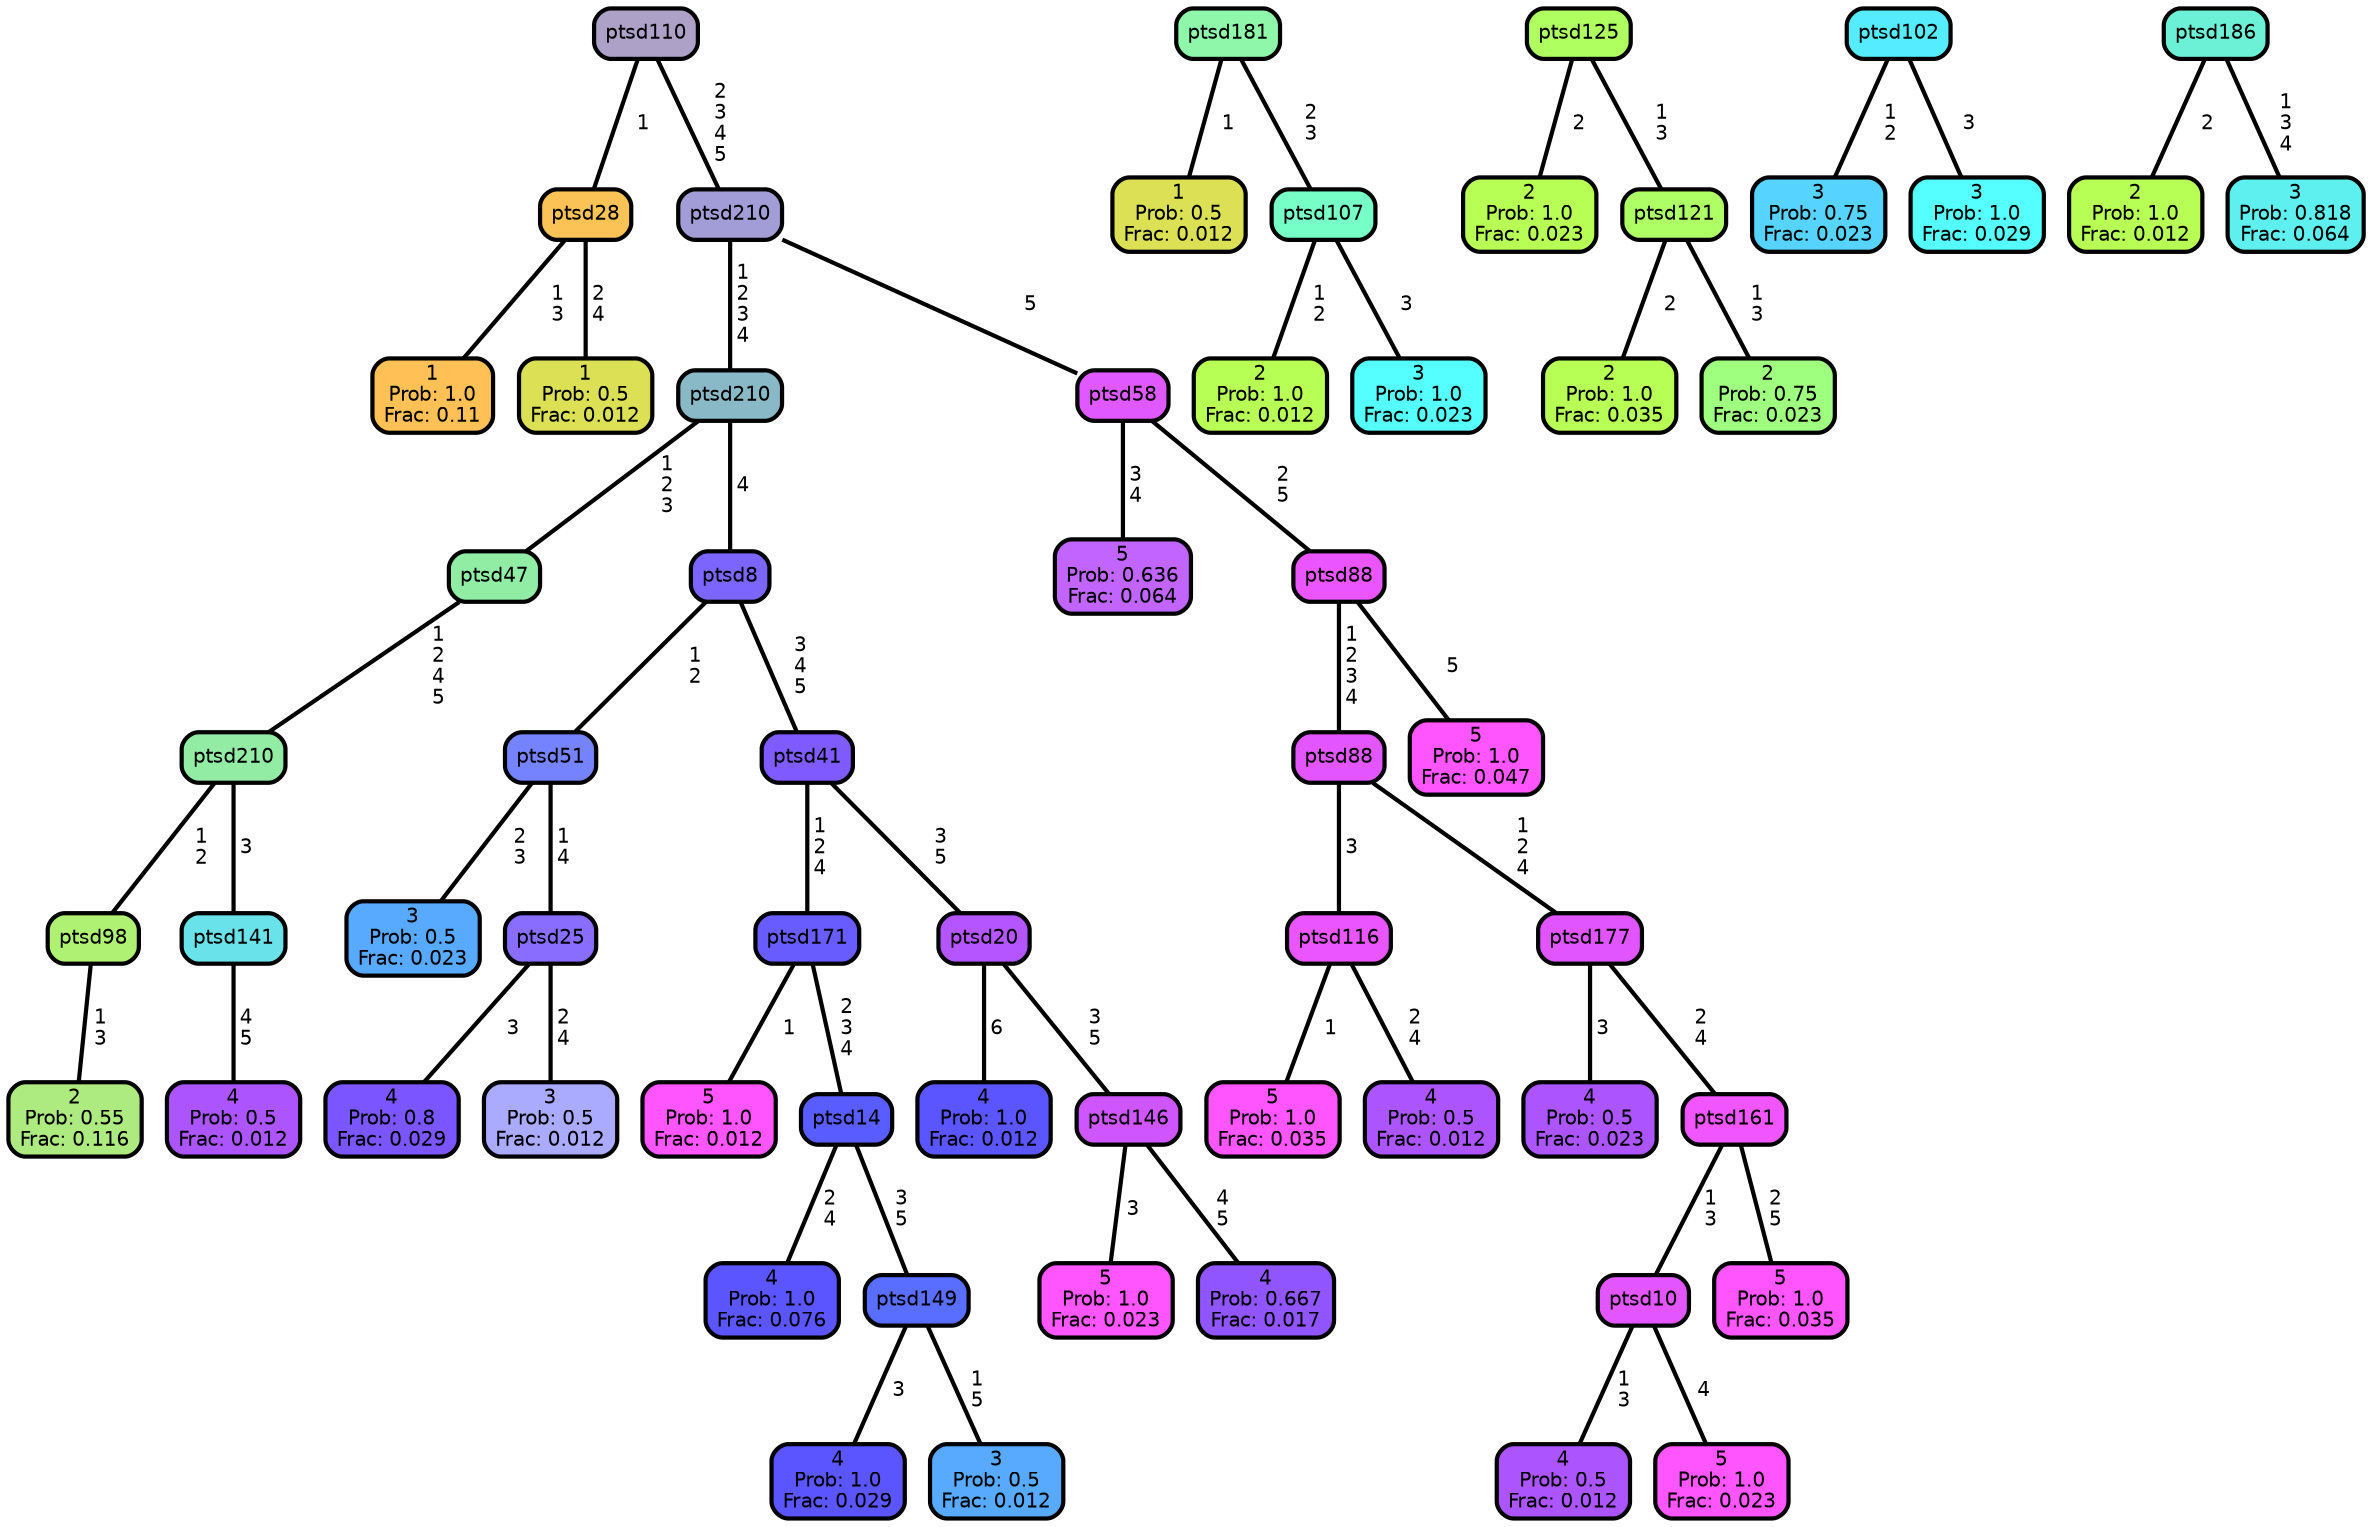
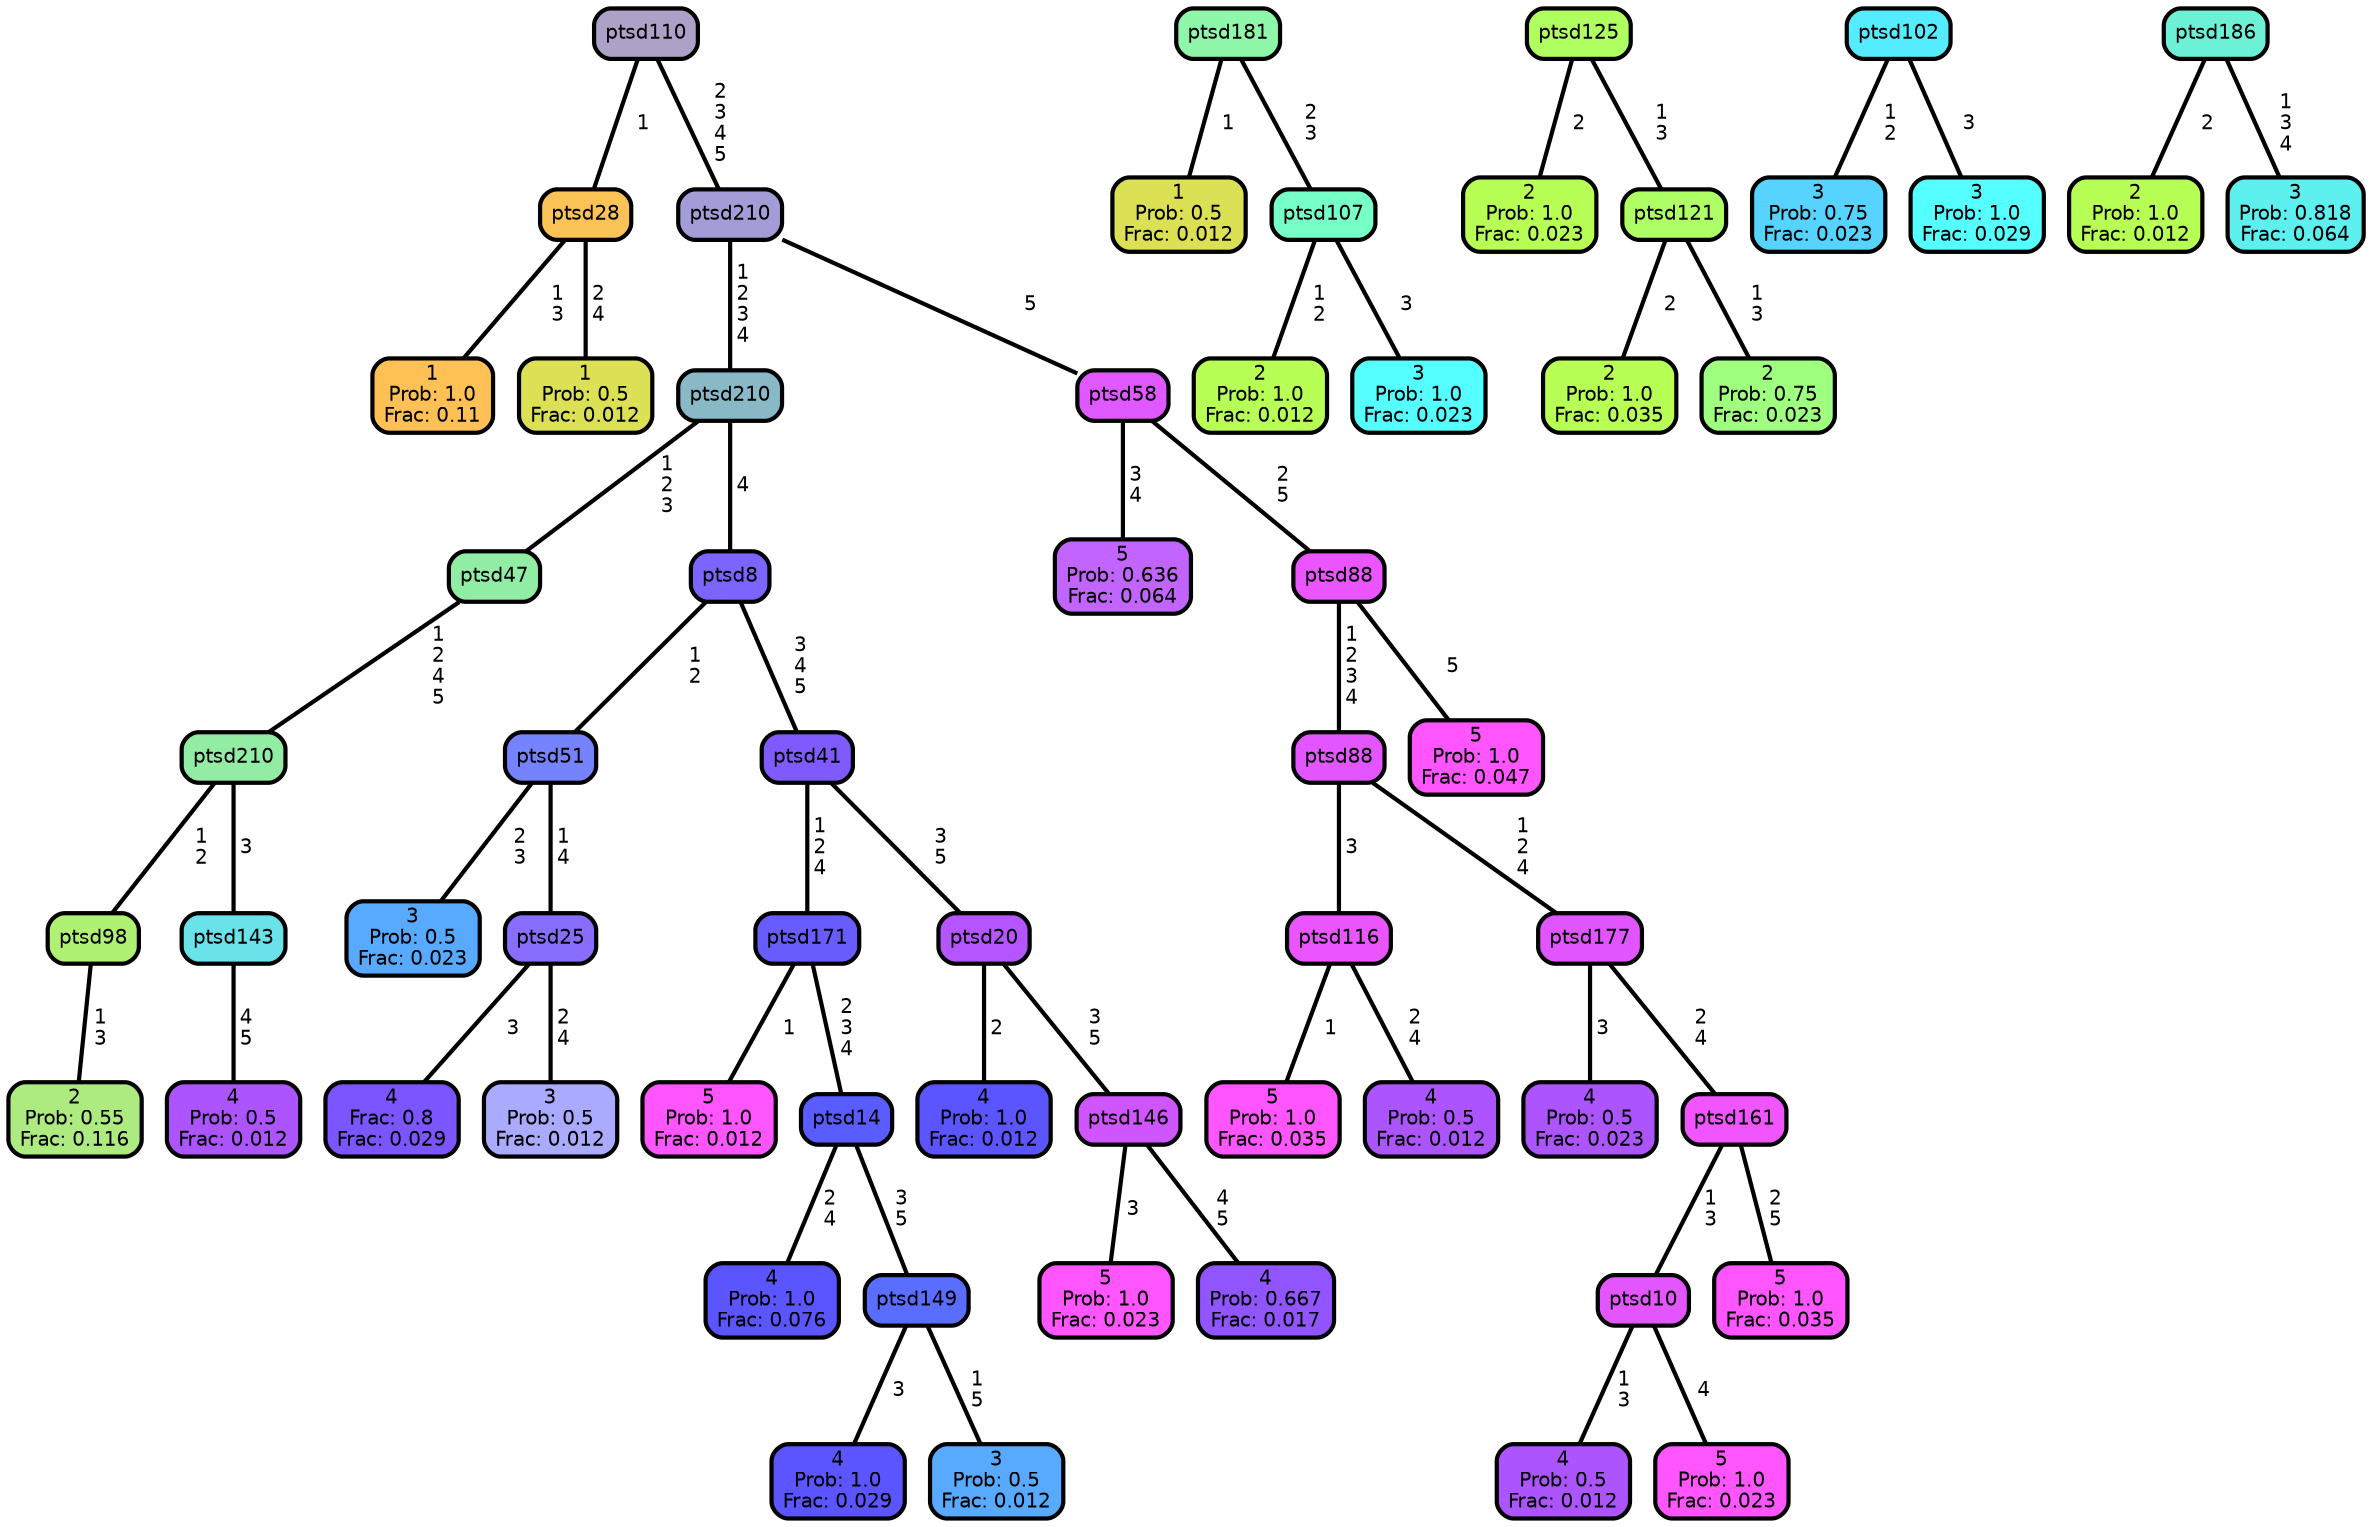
node "ptsd141": label "ptsd141" -> "ptsd143"
edge "ptsd20" -- "4 Prob: 1.0 Frac: 0.012": label " 6" -> " 2"
node "4 Prob: 0.8 Frac: 0.029": label "4 Prob: 0.8 Frac: 0.029" -> "4 Frac: 0.8 Frac: 0.029"
